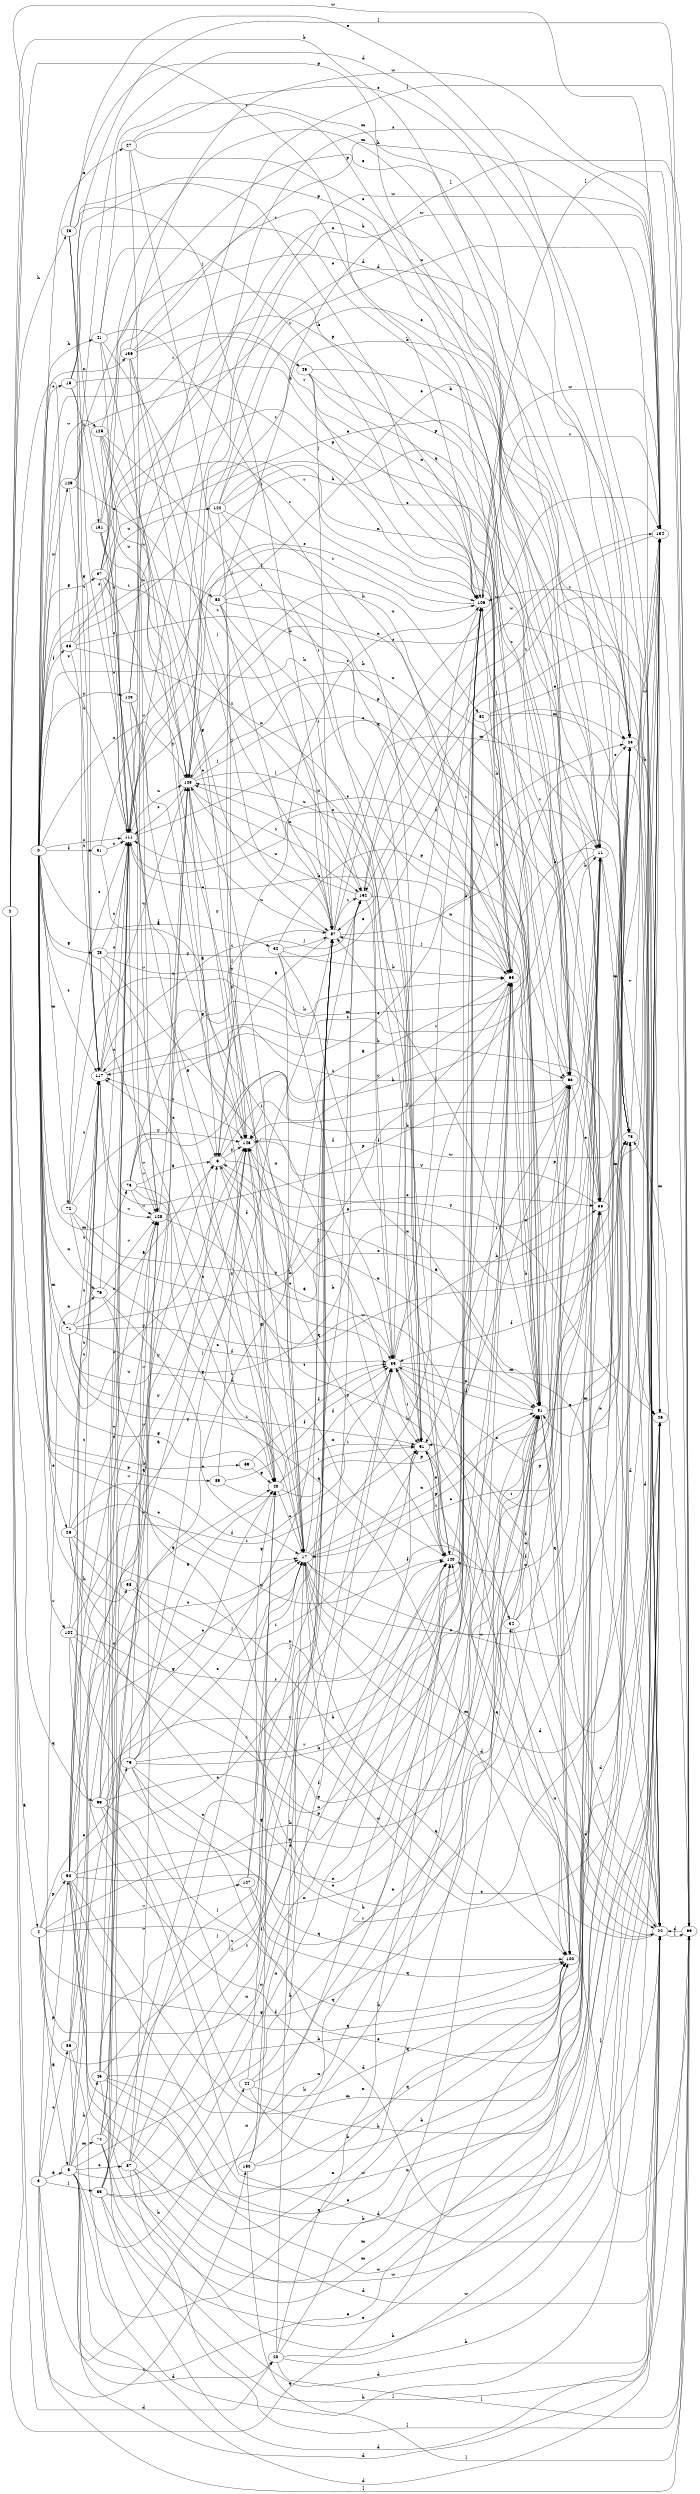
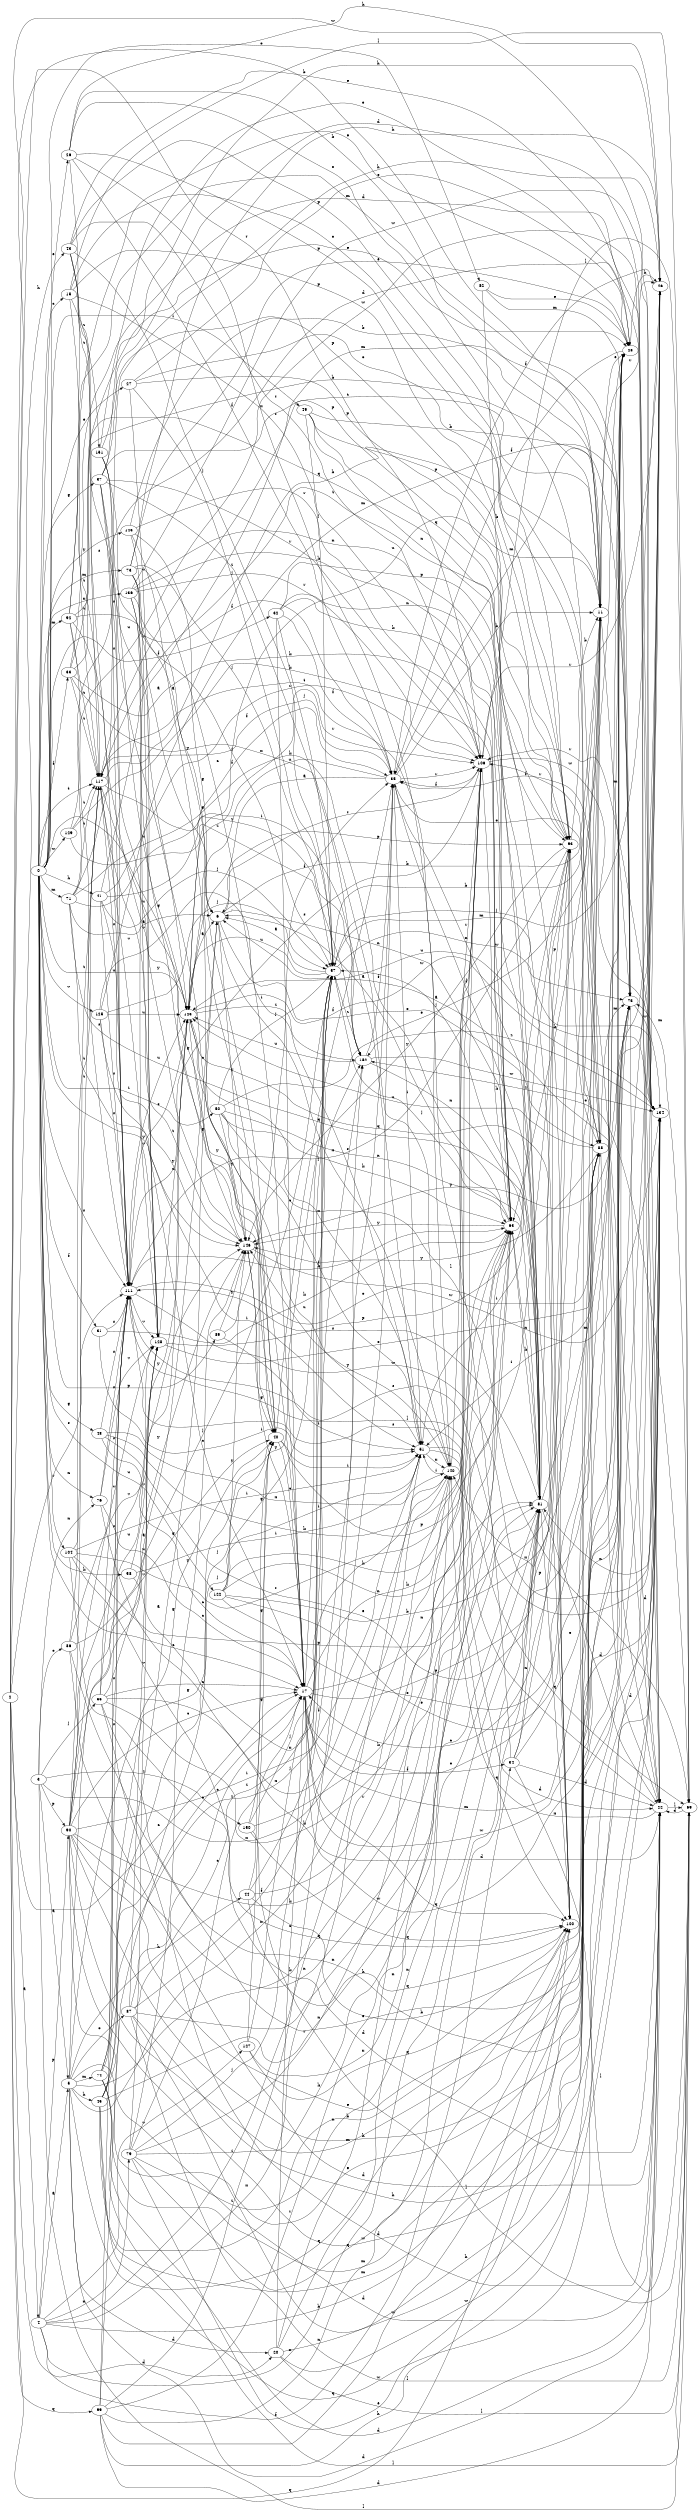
edge "0" -> "82": label "l" -> "o"
edge "43" -> "117": label "g" -> "t"
node "72": label "72" -> "92"
node "59": removed
edge "22" -> "17": removed, label "c"
